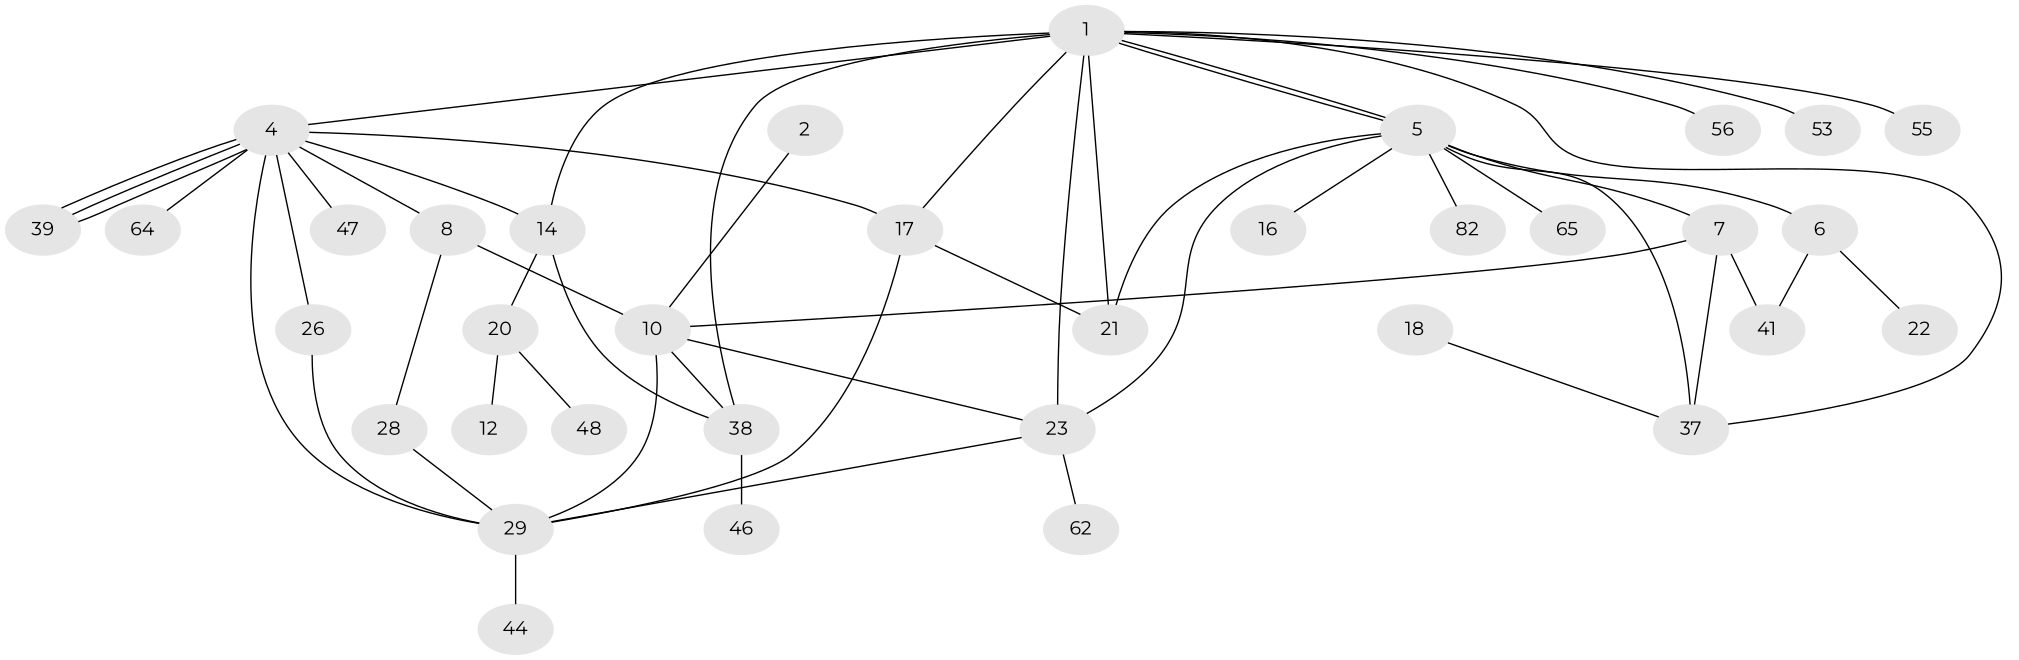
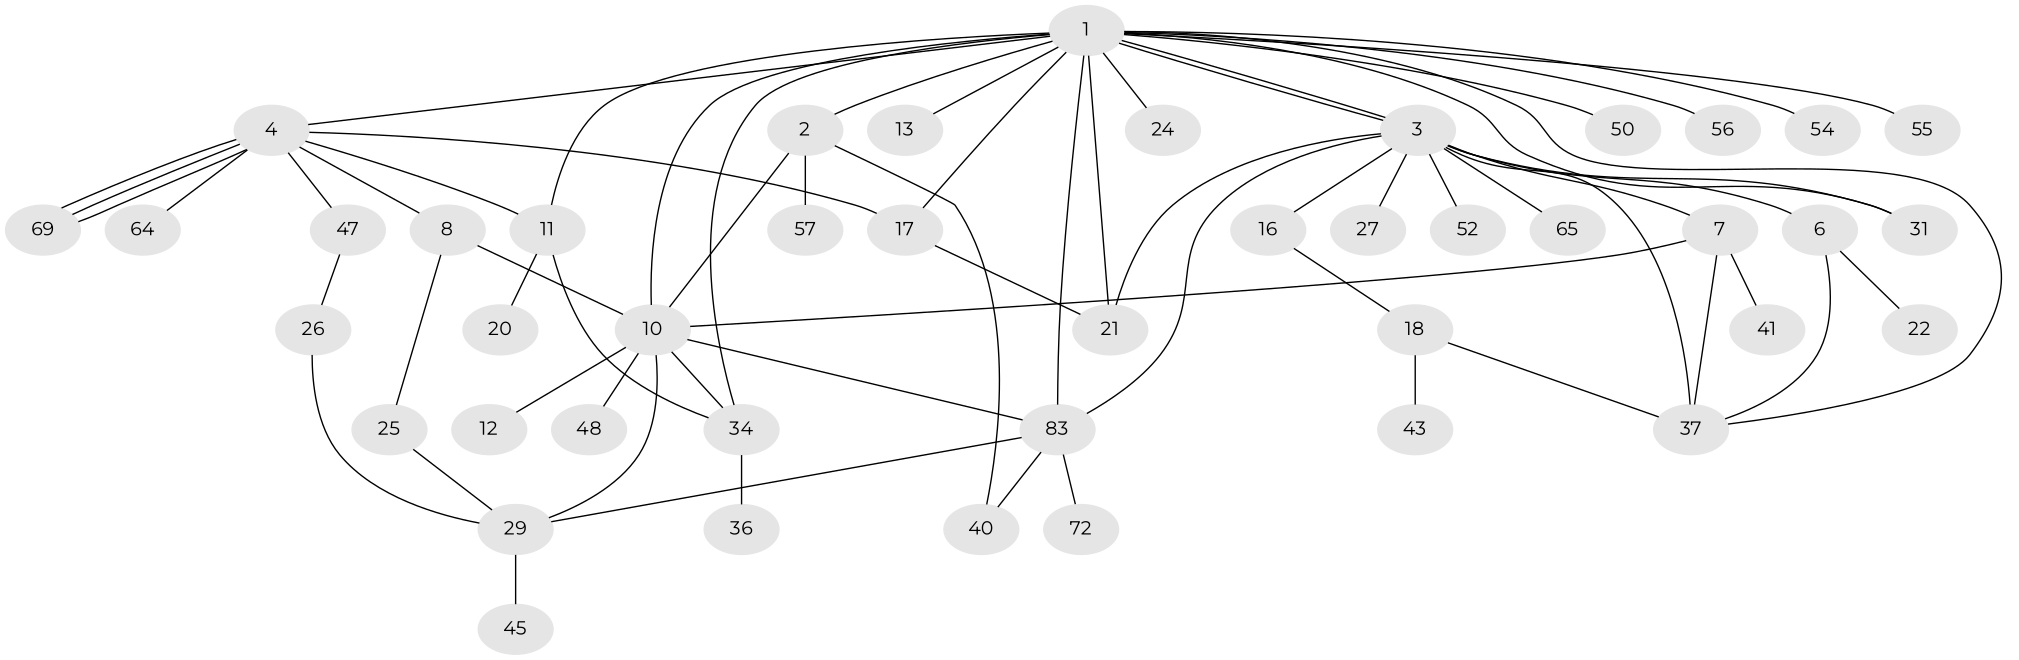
edge "1" -- "2": added
edge "1" -- "10": added
node "13": added
node "24": added
node "5": label "5" -> "3"
node "50": added
node "53": label "53" -> "54"
node "39": label "39" -> "69"
edge "4" -- "26": now "47" -- "26"
node "14": label "14" -> "11"
node "57": added
node "27": added
node "82": label "82" -> "52"
node "31": added
edge "16" -- "18": added
edge "6" -- "41": now "6" -- "37"
edge "20" -- "12": now "10" -- "12"
edge "20" -- "48": now "10" -- "48"
edge "4" -- "29": removed
node "28": label "28" -> "25"
node "38": label "38" -> "34"
node "23": label "23" -> "83"
node "43": added
edge "17" -- "29": removed
node "46": label "46" -> "36"
node "40": added
node "62": label "62" -> "72"
node "44": label "44" -> "45"
